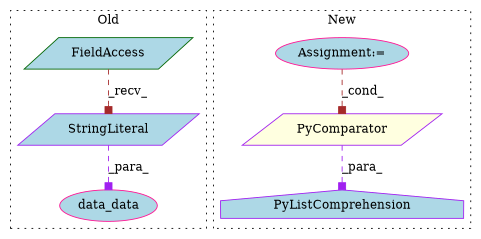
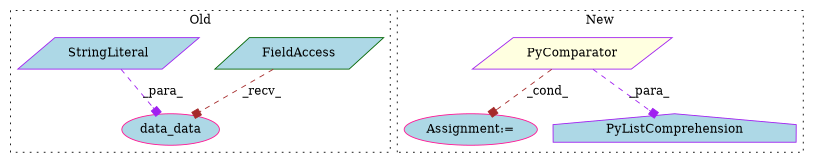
edge "FieldAccess" -> "StringLiteral": now "FieldAccess" -> "data_data"
edge "Assignment:=" -> "PyComparator": reversed
